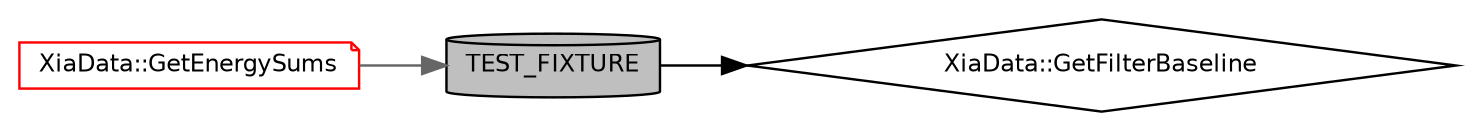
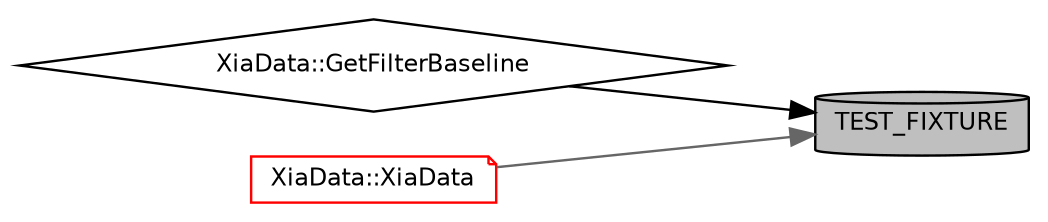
node "XiaData::GetEnergySums": label "XiaData::GetEnergySums" -> "XiaData::XiaData"
edge "TEST_FIXTURE" -> "XiaData::GetFilterBaseline": reversed
